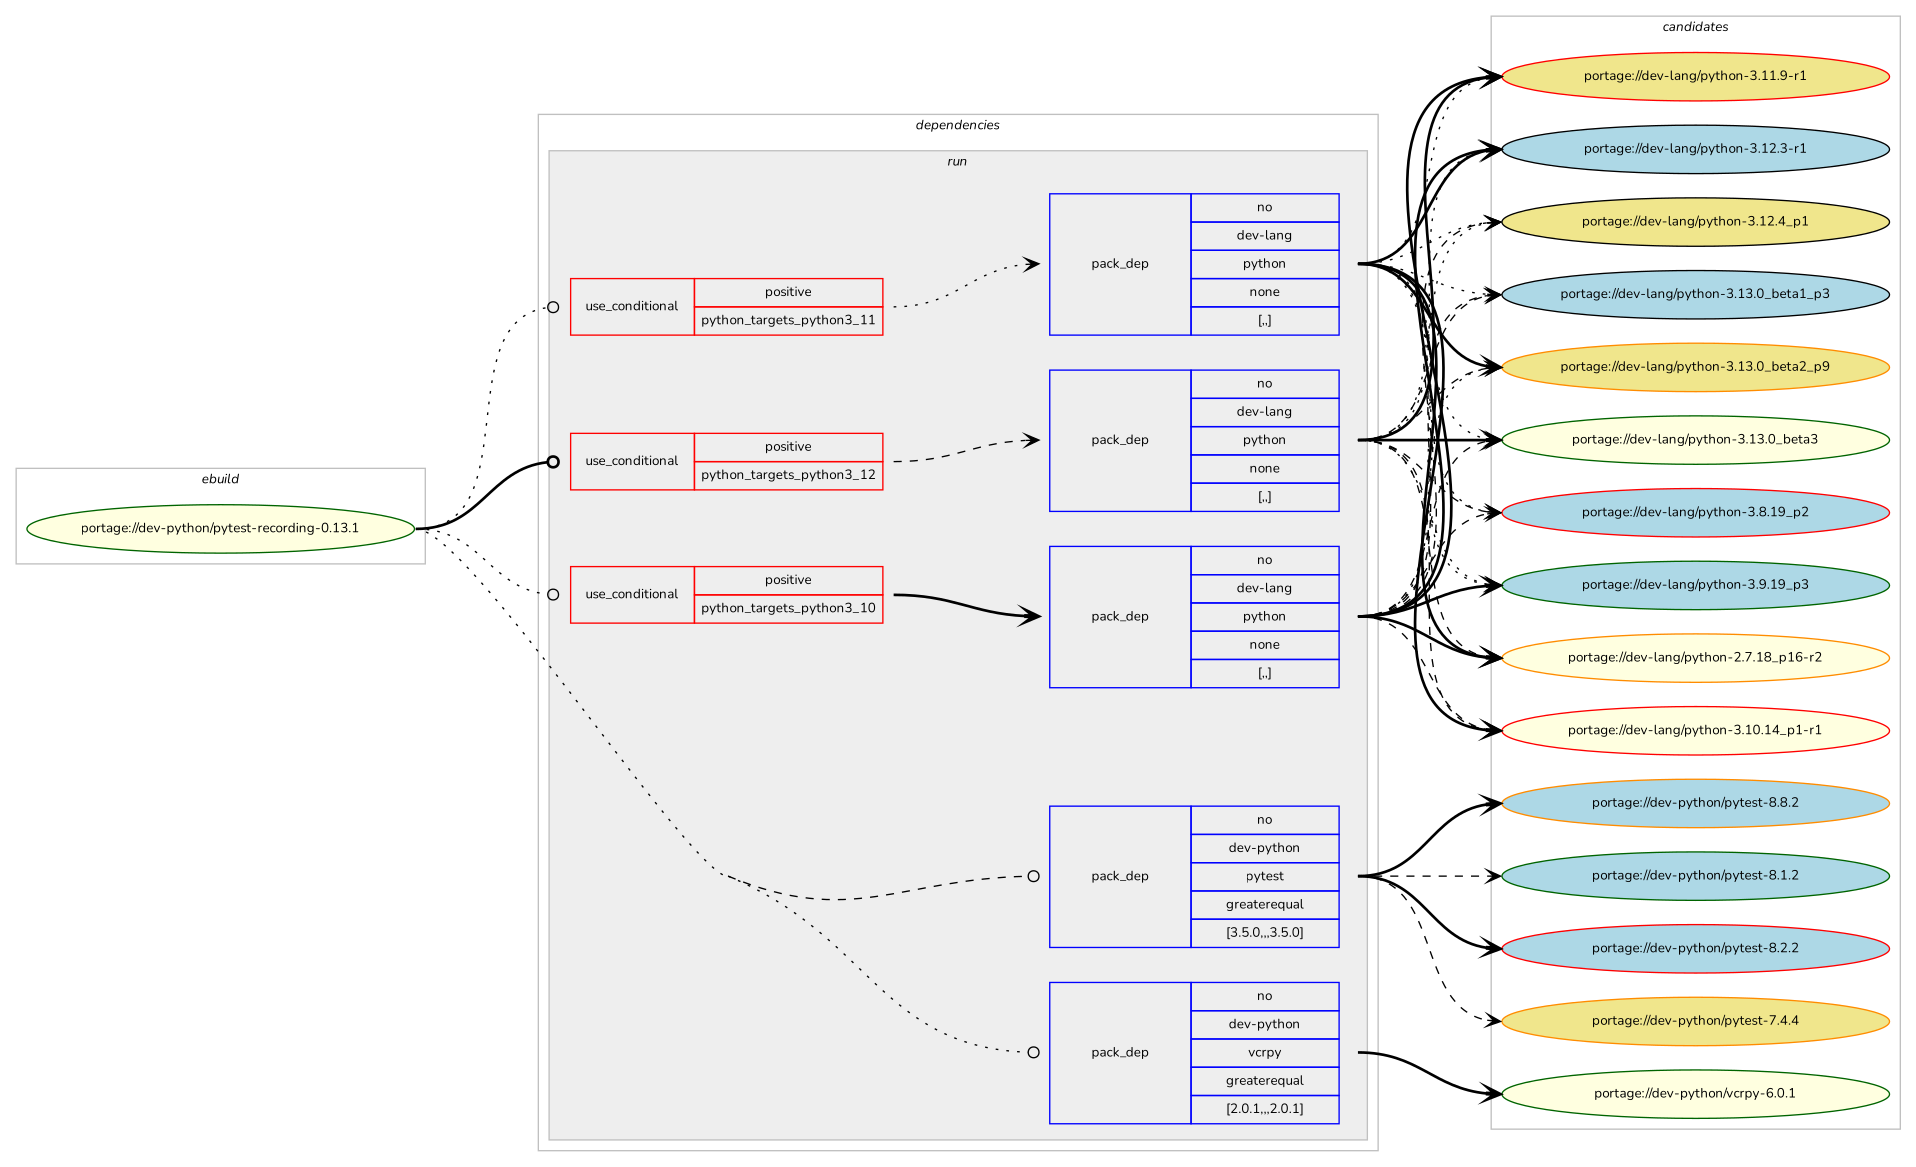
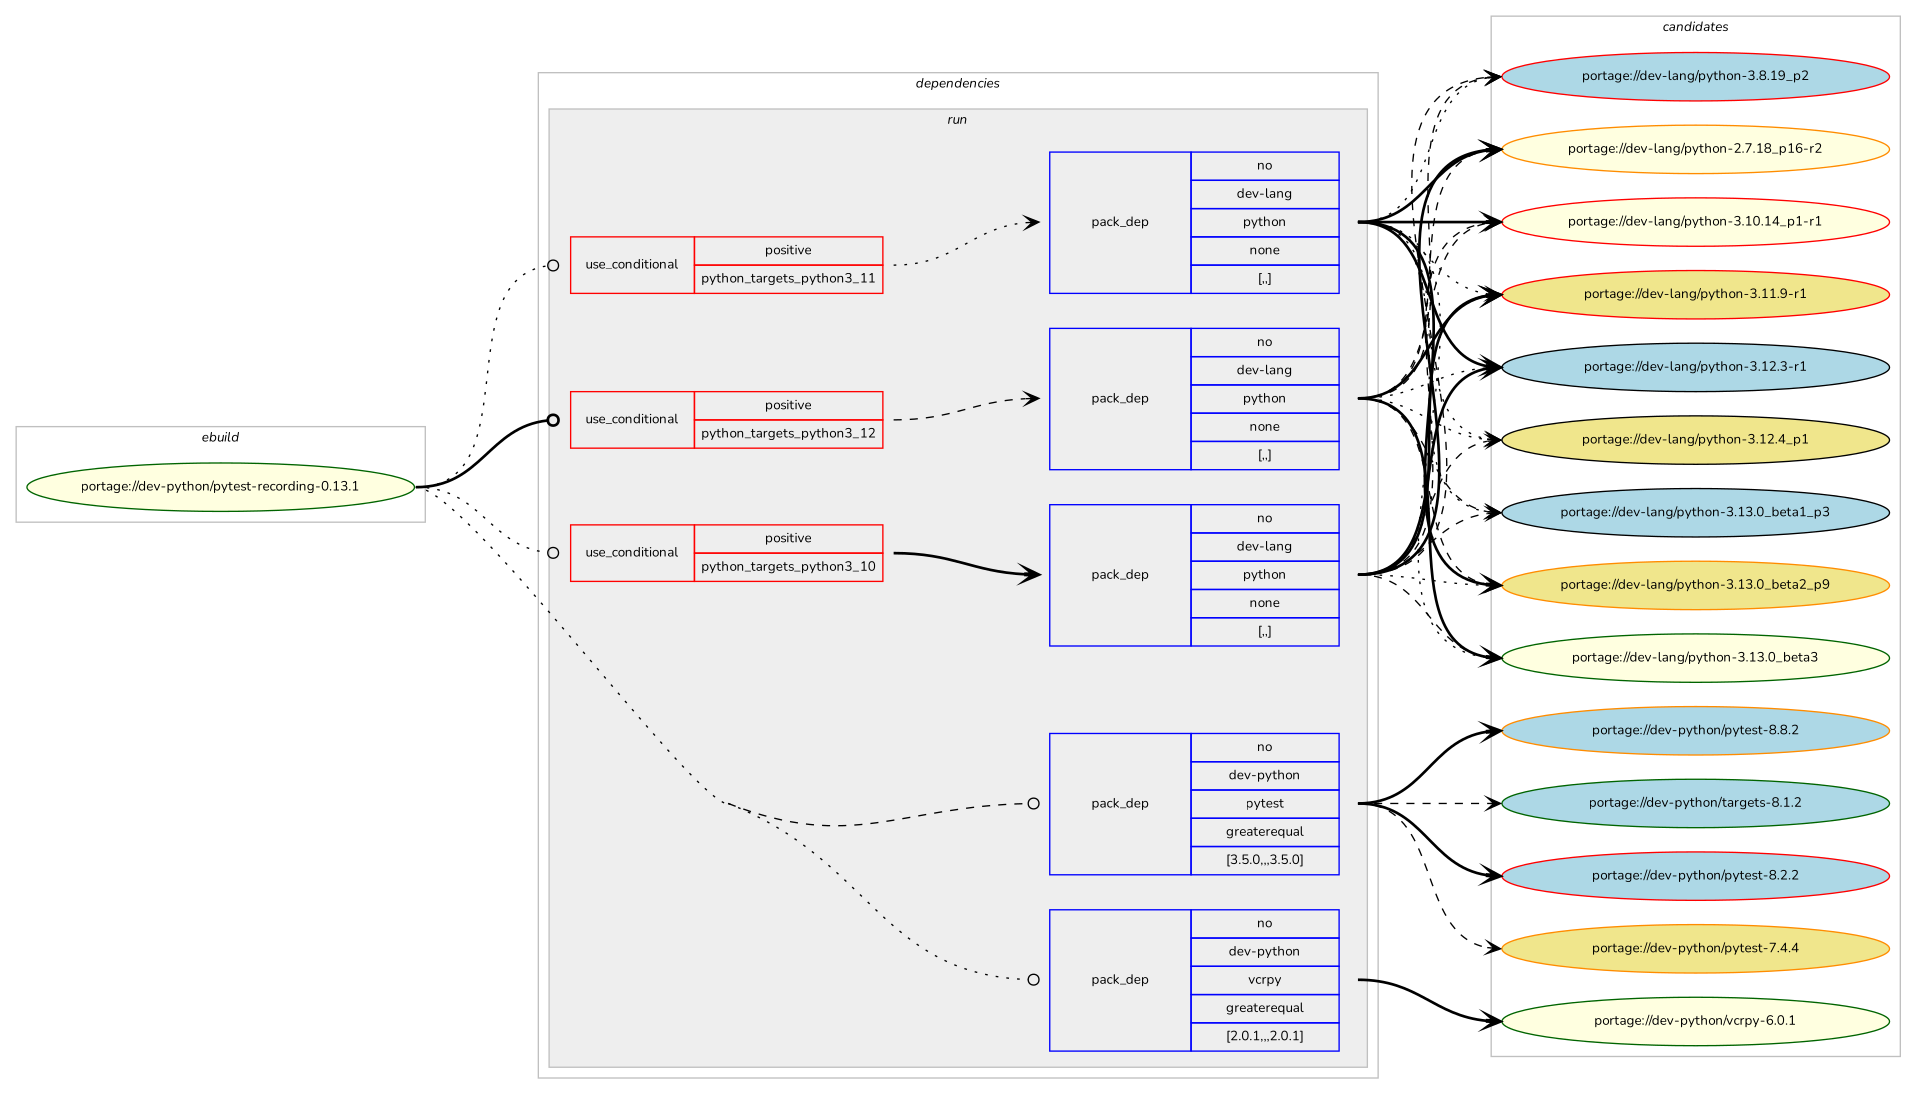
node "portage://dev-lang/python-3.9.19_p3": removed
node "portage://dev-python/pytest-8.1.2": label "portage://dev-python/pytest-8.1.2" -> "portage://dev-python/targets-8.1.2"
